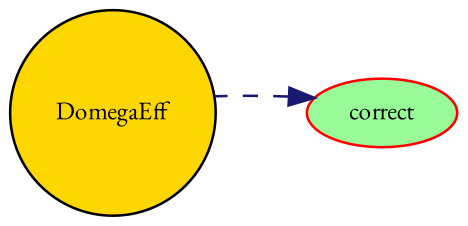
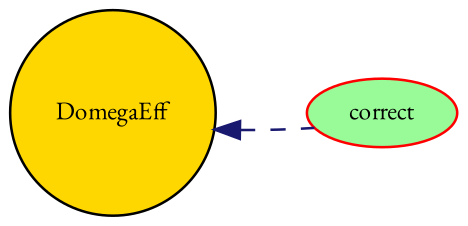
edge "DomegaEff" -> "correct": reversed
